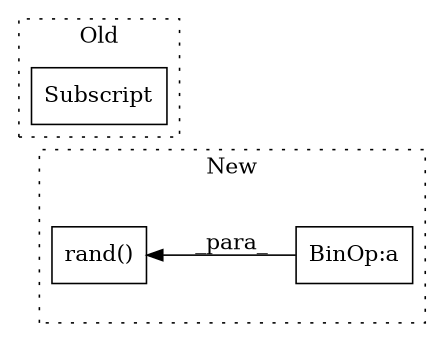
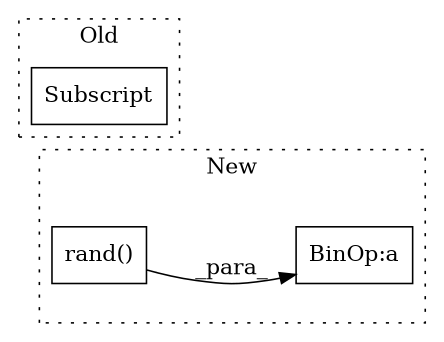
edge "BinOp:a" -> "rand()": reversed
